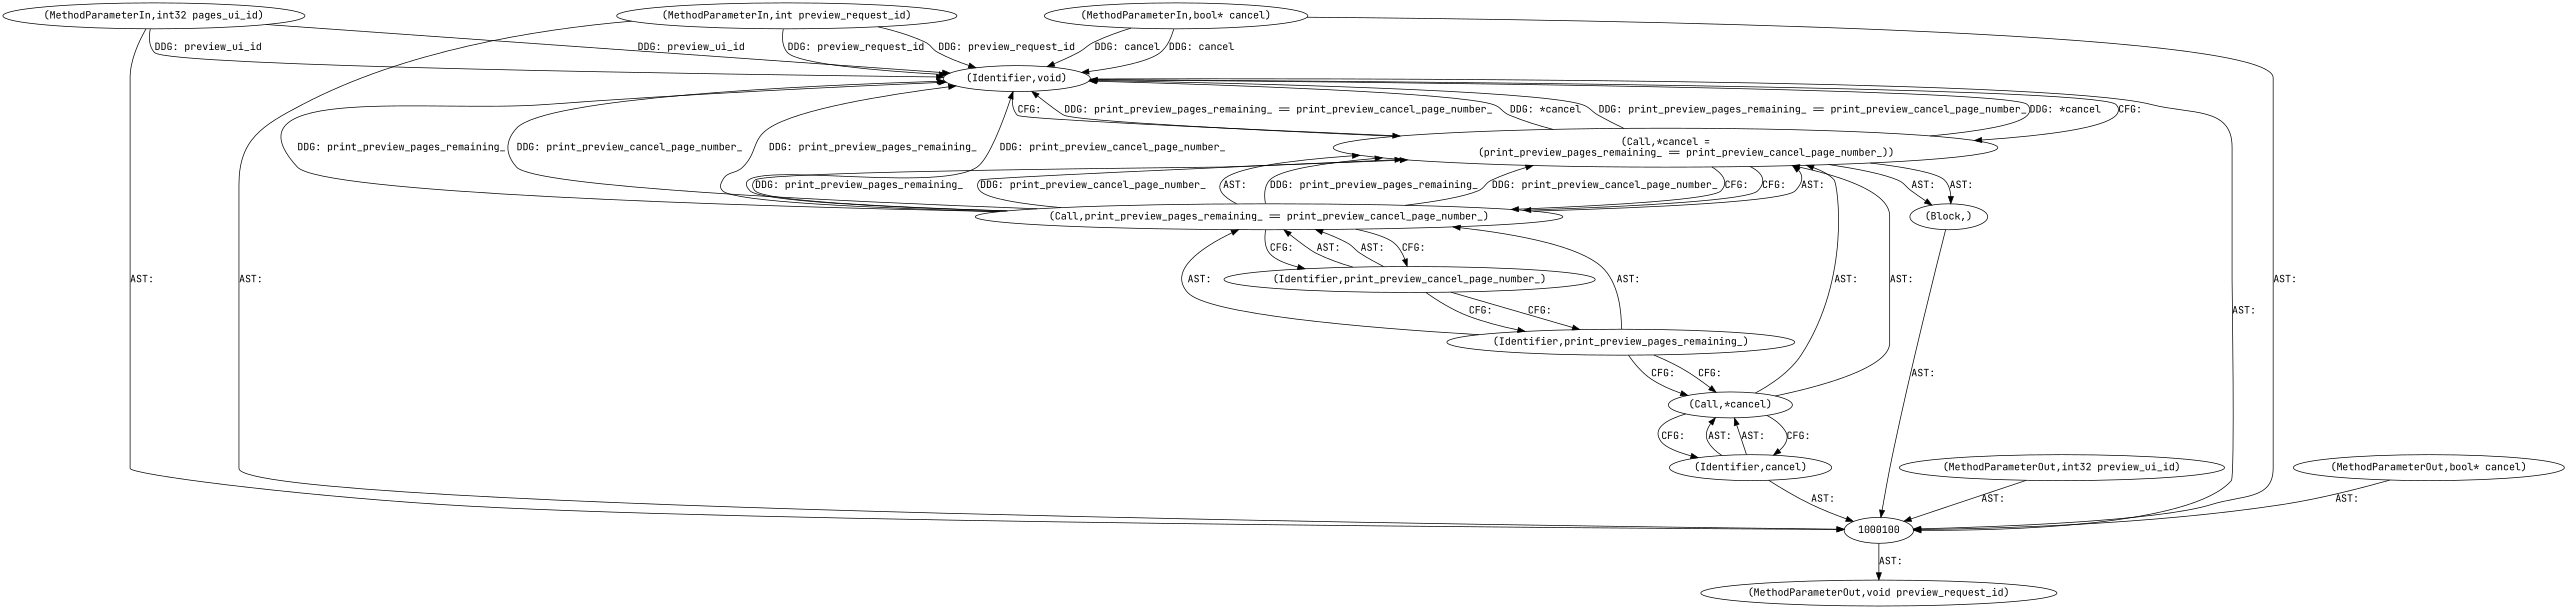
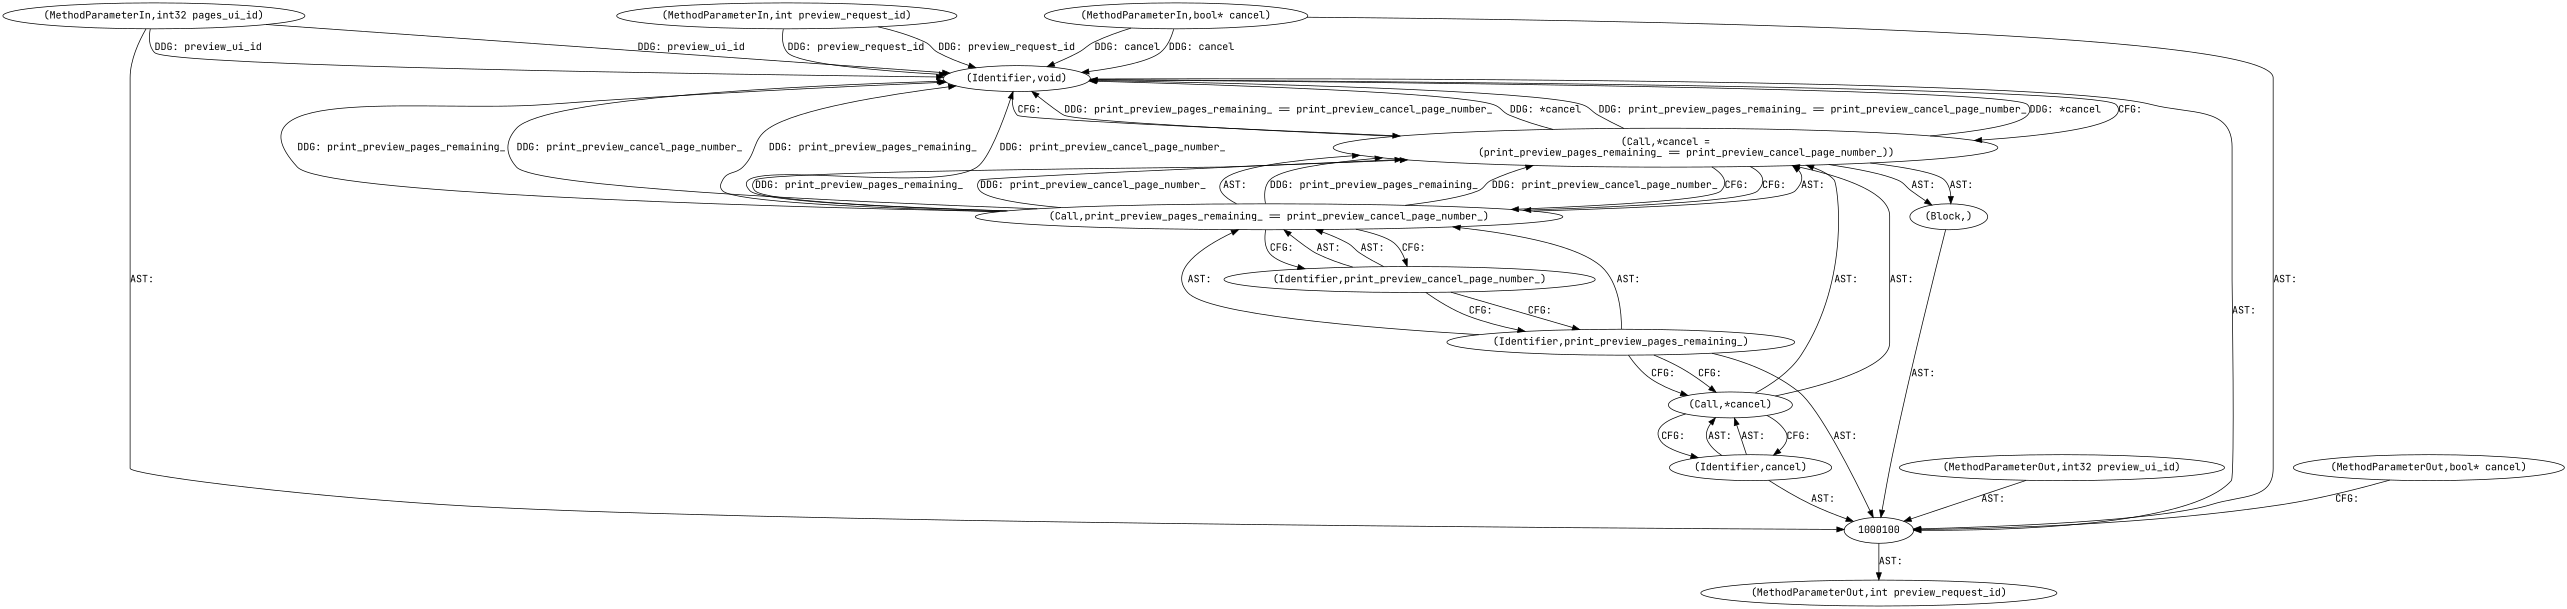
edge "(MethodParameterOut,bool* cancel)" -> "1000100": label "AST: " -> "CFG: "
edge "(MethodParameterIn,int preview_request_id)" -> "1000100": now "(Identifier,print_preview_pages_remaining_)" -> "1000100"
node "(MethodParameterOut,void preview_request_id)": label "(MethodParameterOut,void preview_request_id)" -> "(MethodParameterOut,int preview_request_id)"
